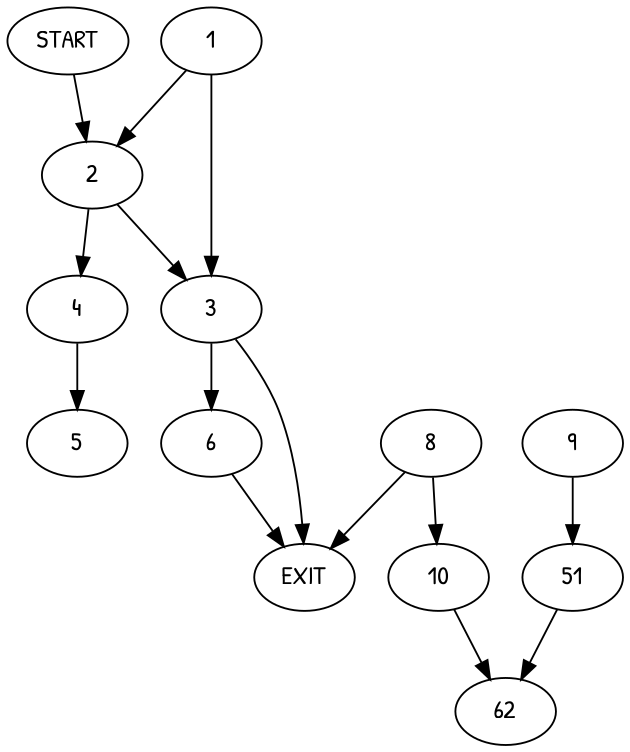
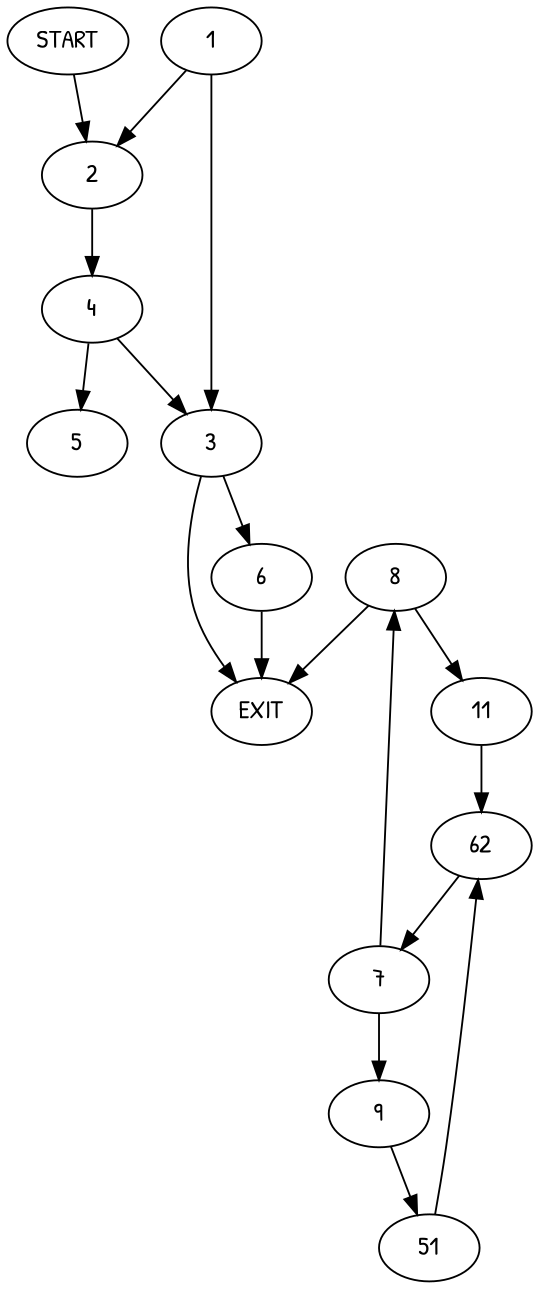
edge "2" -> "3": now "4" -> "3"
node "10": label "10" -> "11"
node "7": added
